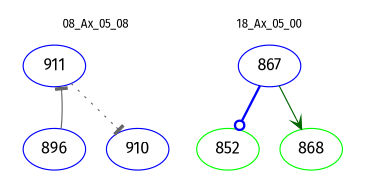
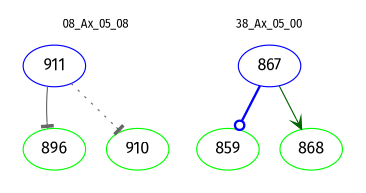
cluster "18_Ax_05_00": label "18_Ax_05_00" -> "38_Ax_05_00"
edge "896" -> "911": reversed
node "896": color blue -> green
node "910": color blue -> green
node "852": label "852" -> "859"
